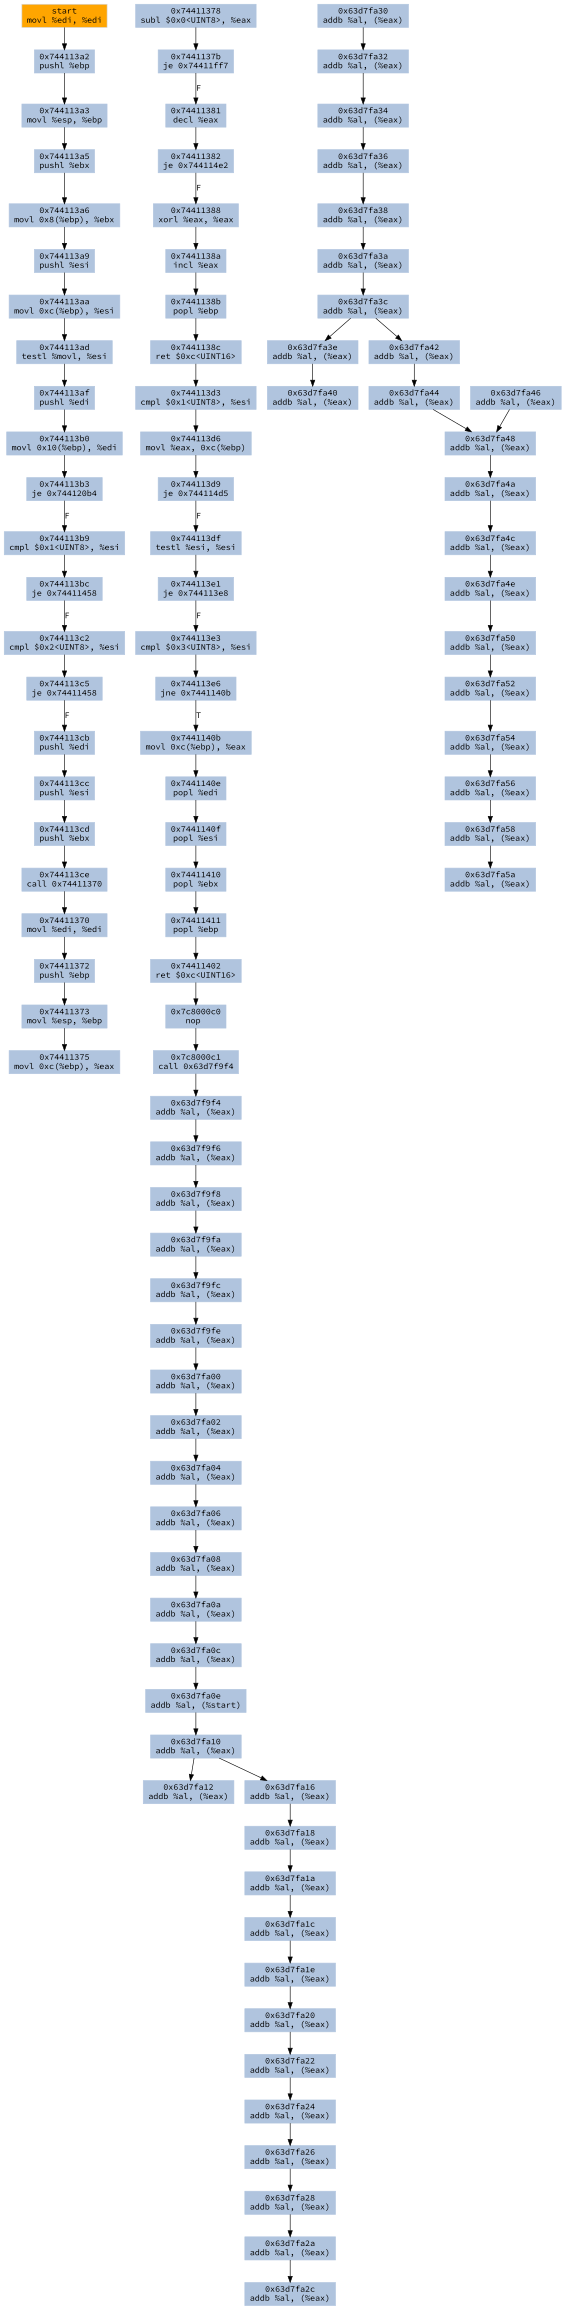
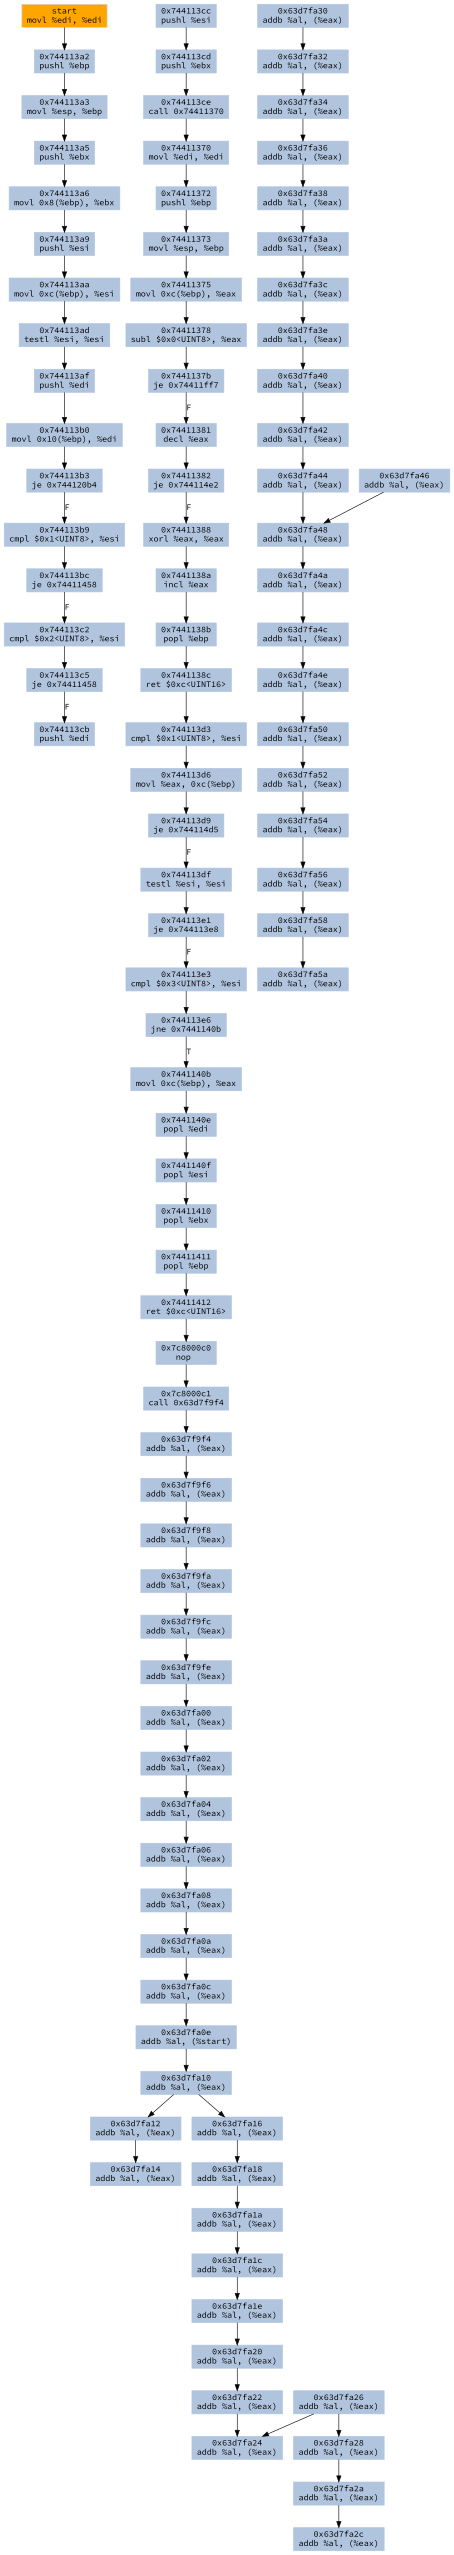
edge "0x74411375 movl 0xc(%ebp), %eax" -> "0x74411378 subl $0x0<UINT8>, %eax": added
edge "0x63d7fa3c addb %al, (%eax)" -> "0x63d7fa42 addb %al, (%eax)": now "0x63d7fa40 addb %al, (%eax)" -> "0x63d7fa42 addb %al, (%eax)"
node "0x744113ad testl %movl, %esi": label "0x744113ad testl %movl, %esi" -> "0x744113ad testl %esi, %esi"
edge "0x744113cb pushl %edi" -> "0x744113cc pushl %esi": removed
node "0x74411402 ret $0xc<UINT16>": label "0x74411402 ret $0xc<UINT16>" -> "0x74411412 ret $0xc<UINT16>"
edge "0x63d7fa24 addb %al, (%eax)" -> "0x63d7fa26 addb %al, (%eax)": reversed
node "0x63d7fa14 addb %al, (%eax)": added
